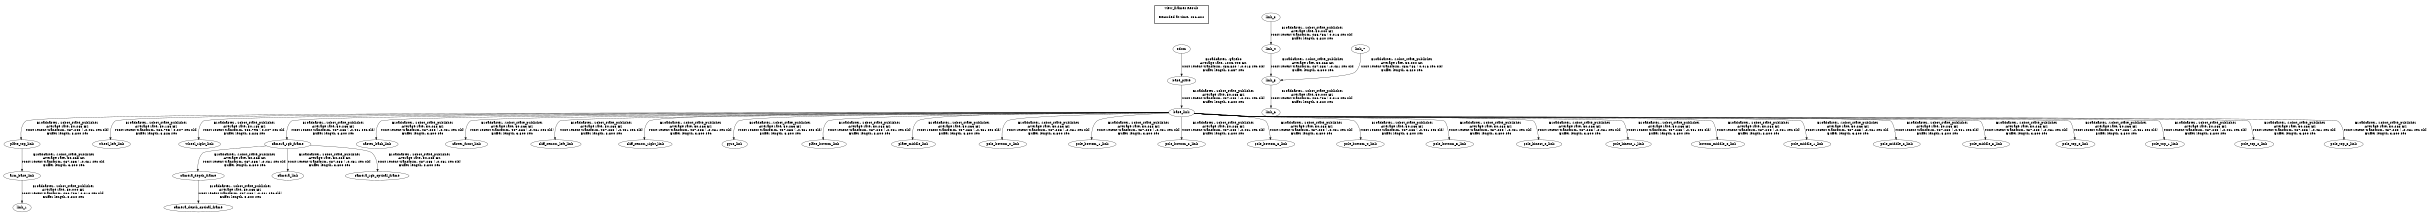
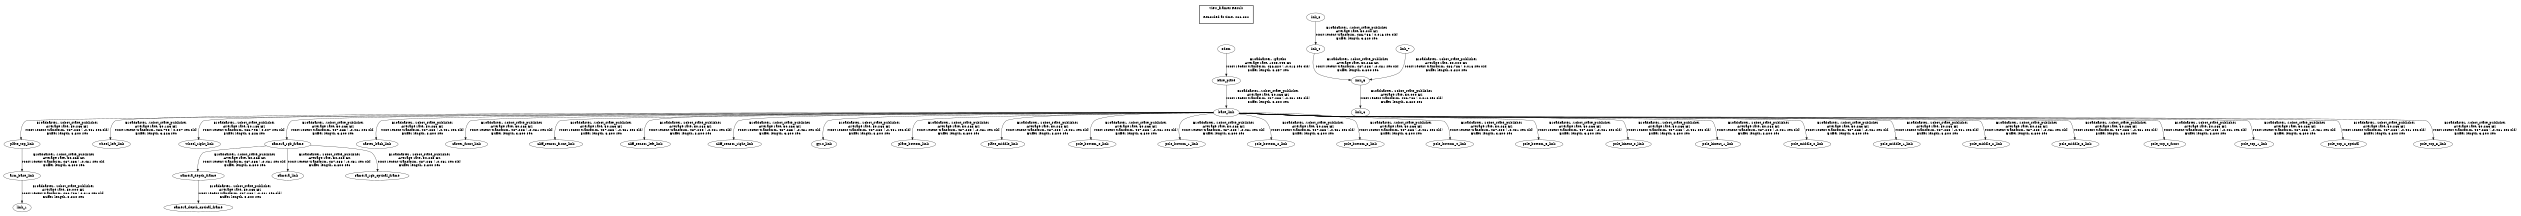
node "cliff_sensor_front_link": added
node "bottom_middle_0_link": label "bottom_middle_0_link" -> "pole_middle_0_link"
node "pole_top_0_link": label "pole_top_0_link" -> "pole_top_0_front"
node "pole_top_2_link": label "pole_top_2_link" -> "pole_top_2_optical"
